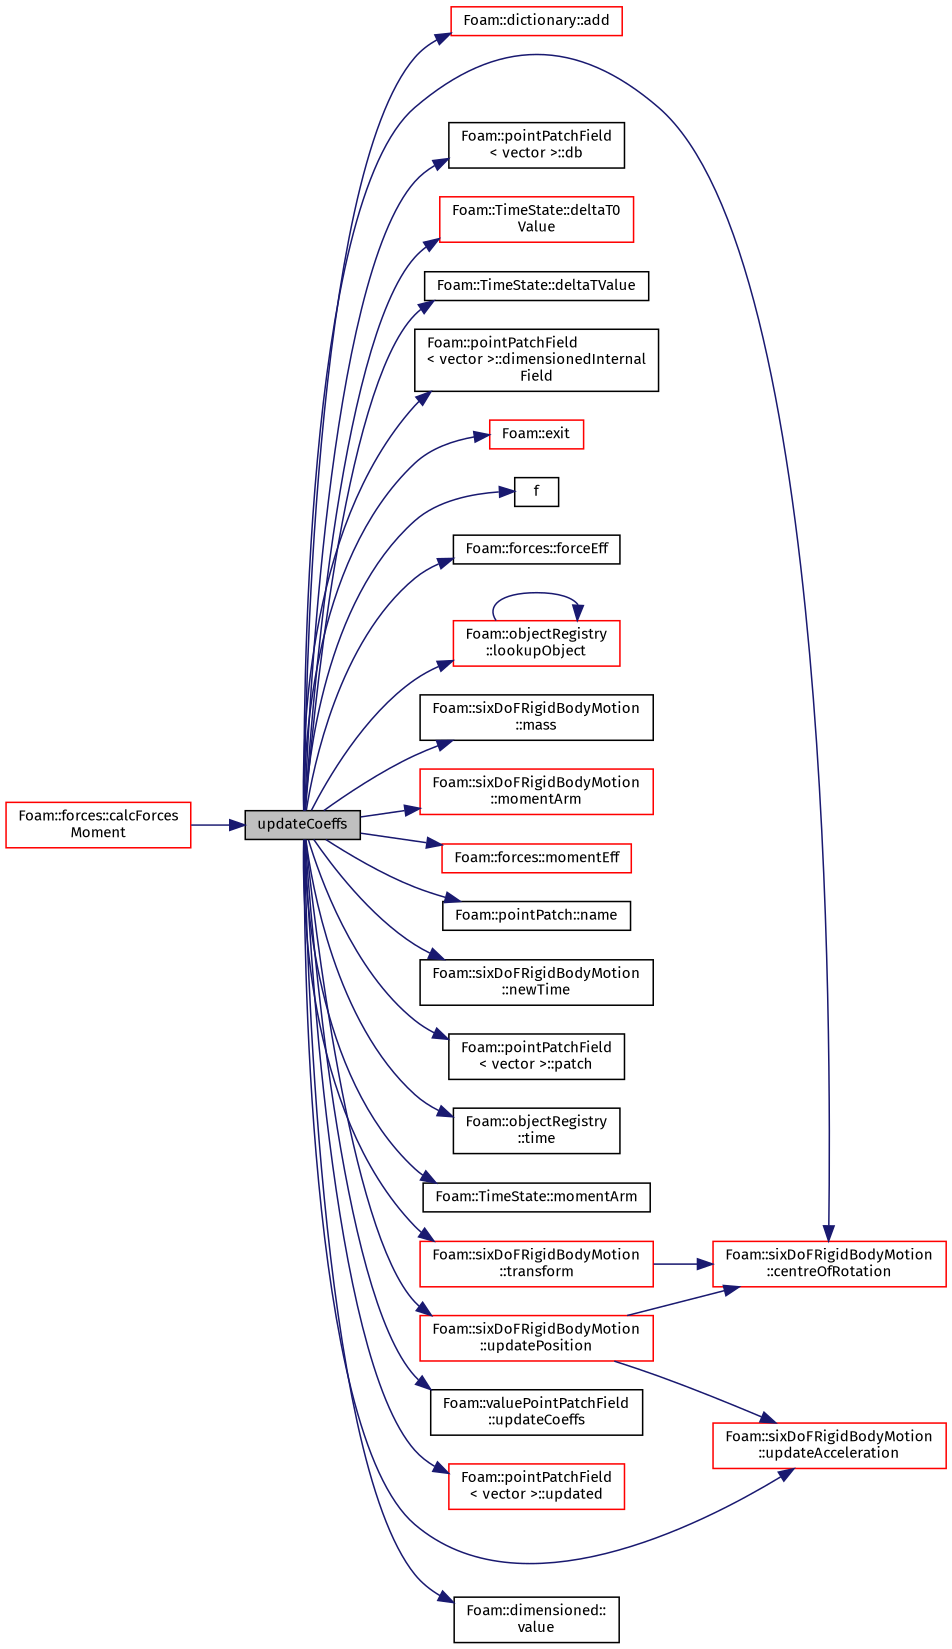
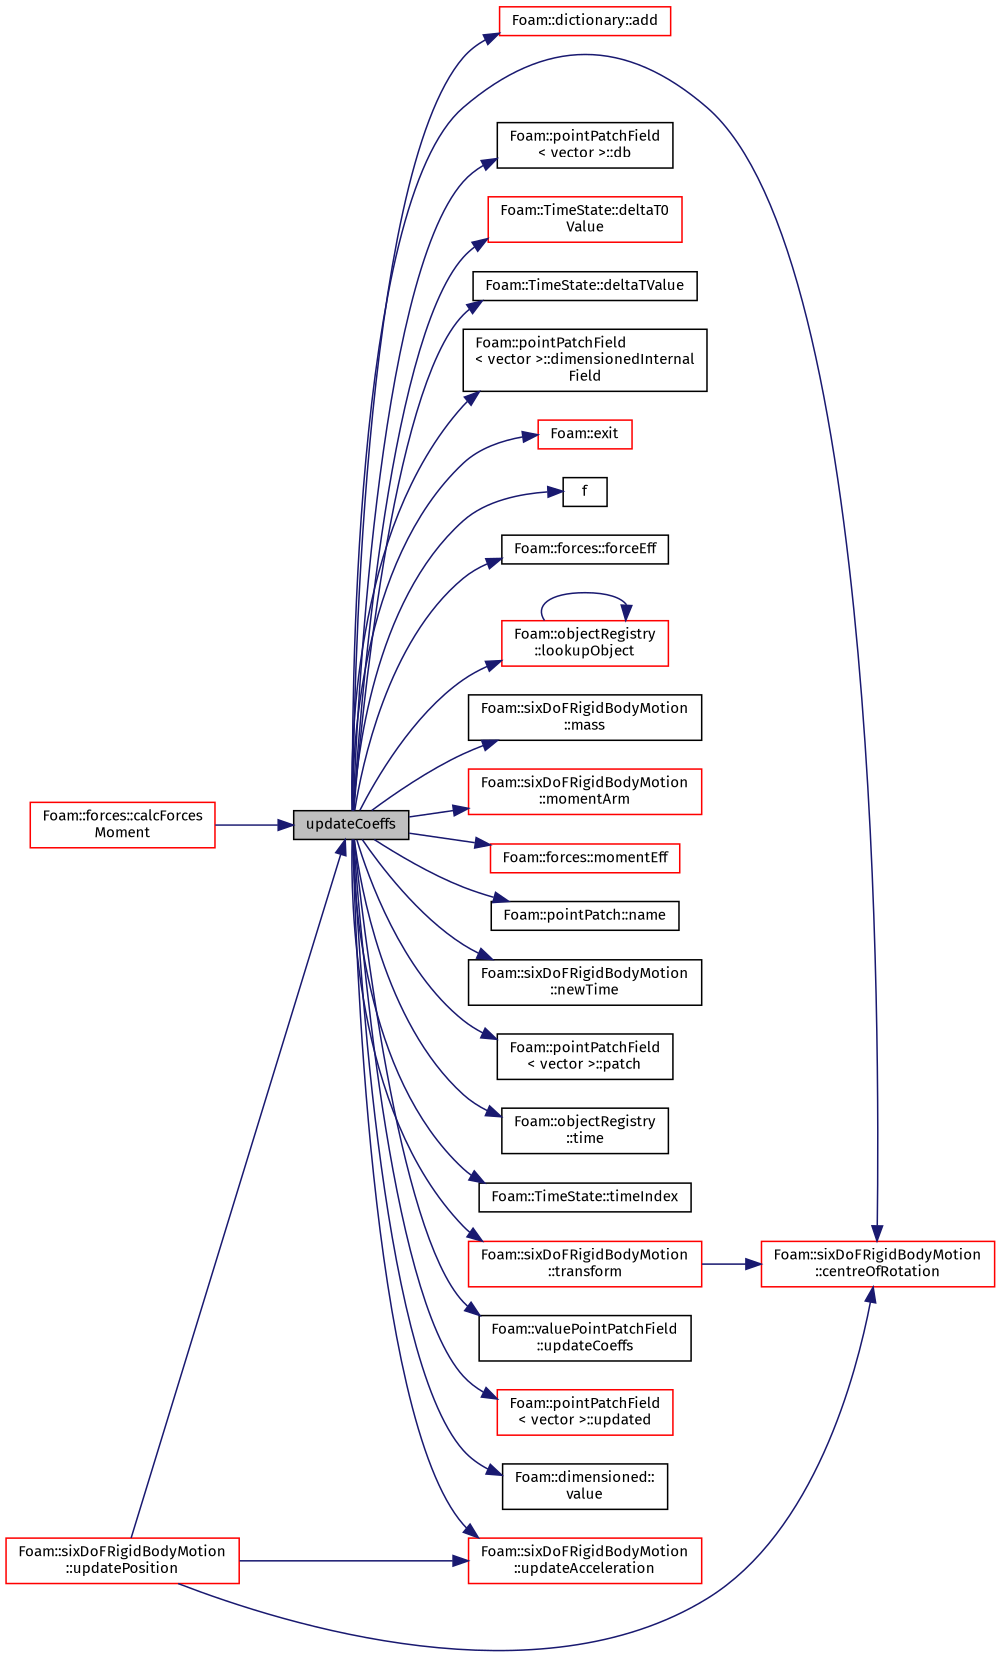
edge "updateCoeffs" -> "Foam::sixDoFRigidBodyMotion ::updatePosition": reversed
node "Foam::TimeState::momentArm": label "Foam::TimeState::momentArm" -> "Foam::TimeState::timeIndex"
